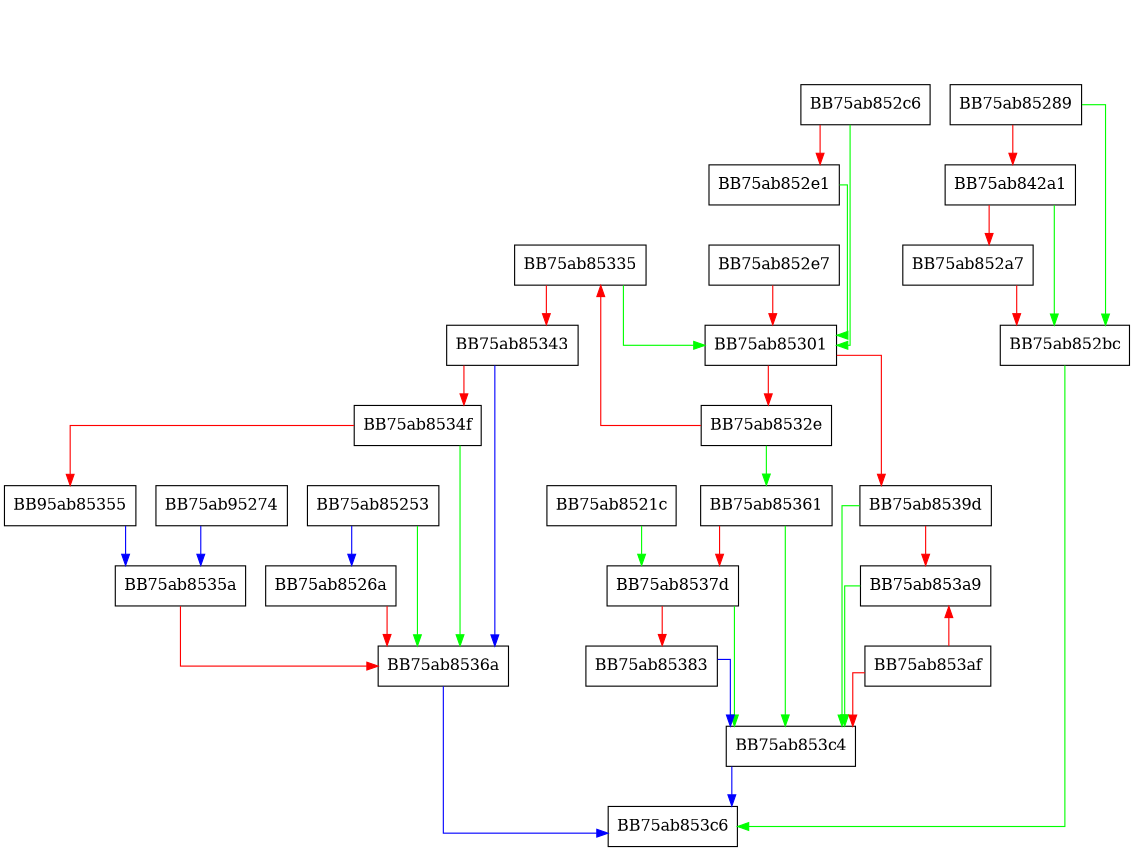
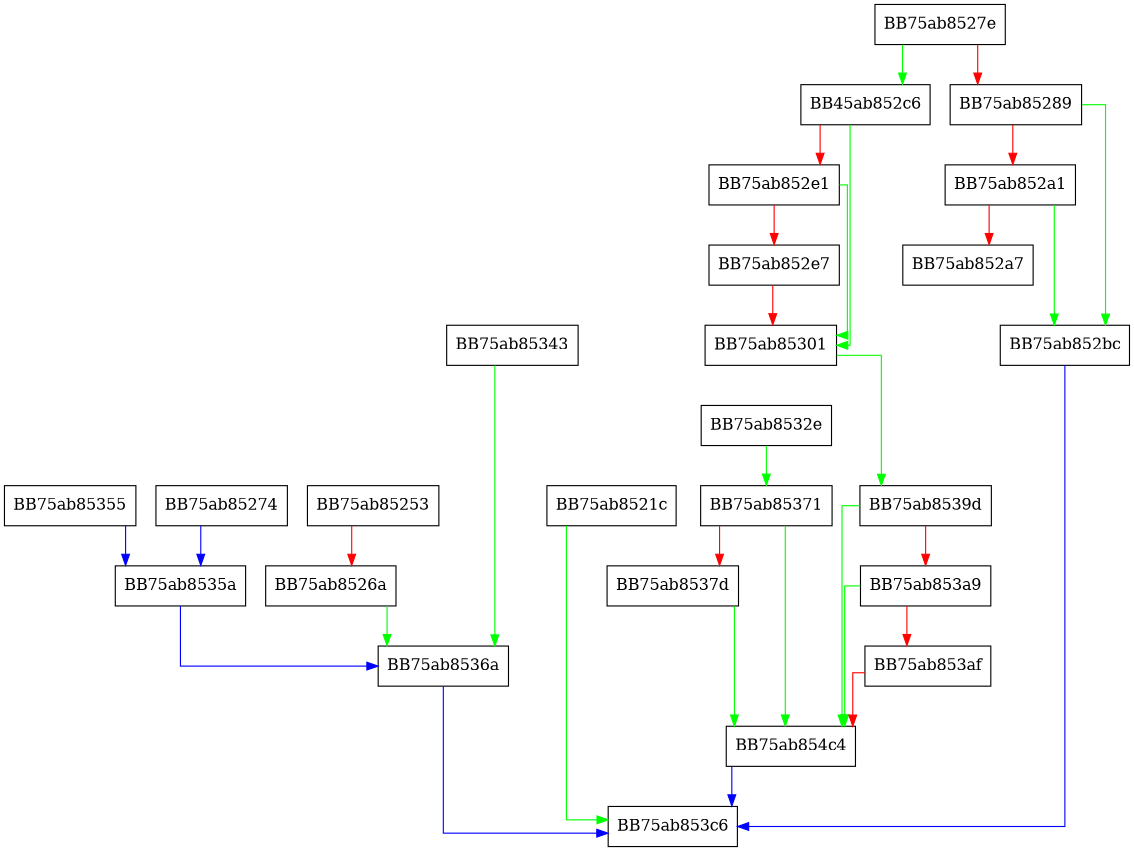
node "BB75ab8527e": added
node "BB75ab852c6": label "BB75ab852c6" -> "BB45ab852c6"
node "BB75ab842a1": label "BB75ab842a1" -> "BB75ab852a1"
edge "BB75ab852e1" -> "BB75ab852e7": added
node "BB75ab85335": removed
edge "BB75ab852a7" -> "BB75ab852bc": removed
edge "BB75ab85301" -> "BB75ab8532e": removed
edge "BB75ab85301" -> "BB75ab8539d": color red -> green
node "BB75ab8534f": removed
edge "BB75ab85343" -> "BB75ab8536a": color blue -> green
node "BB95ab85355": label "BB95ab85355" -> "BB75ab85355"
node "BB75ab95274": label "BB75ab95274" -> "BB75ab85274"
node "BB75ab85361": label "BB75ab85361" -> "BB75ab85371"
edge "BB75ab85253" -> "BB75ab8526a": color blue -> red
edge "BB75ab8521c" -> "BB75ab8537d": now "BB75ab8521c" -> "BB75ab853c6"
edge "BB75ab85253" -> "BB75ab8536a": removed
edge "BB75ab8526a" -> "BB75ab8536a": color red -> green
edge "BB75ab853af" -> "BB75ab853a9": reversed
edge "BB75ab8535a" -> "BB75ab8536a": color red -> blue
node "BB75ab85383": removed
node "BB75ab853c4": label "BB75ab853c4" -> "BB75ab854c4"
edge "BB75ab852bc" -> "BB75ab853c6": color green -> blue
